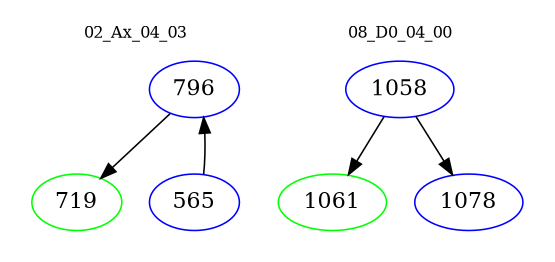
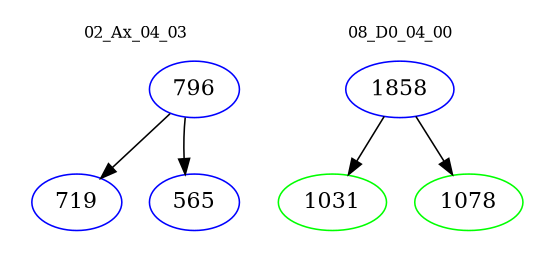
node "1058": label "1058" -> "1858"
edge "565" -> "796": reversed
node "719": color green -> blue
node "1061": label "1061" -> "1031"
node "1078": color blue -> green
